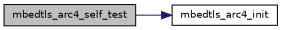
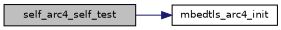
node "mbedtls_arc4_self_test": label "mbedtls_arc4_self_test" -> "self_arc4_self_test"
